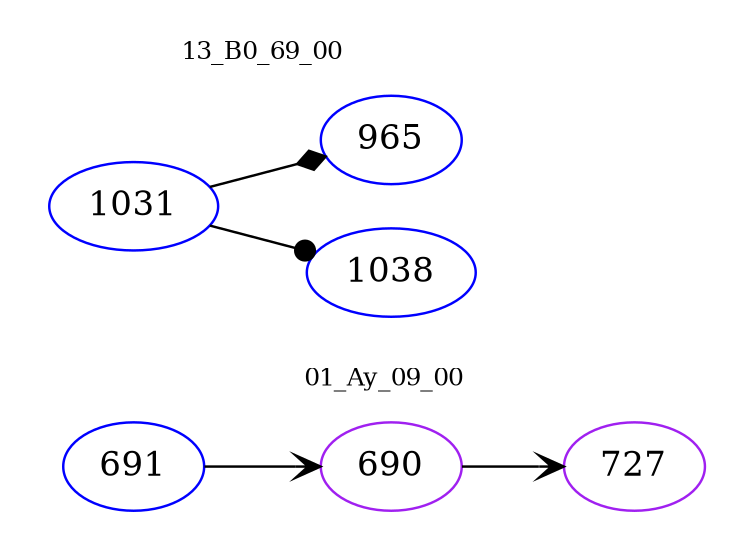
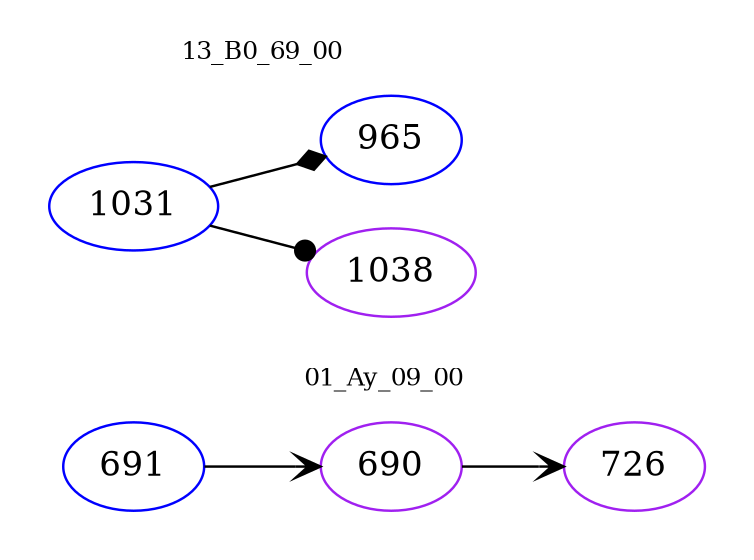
node "1038": color blue -> purple
node "727": label "727" -> "726"
